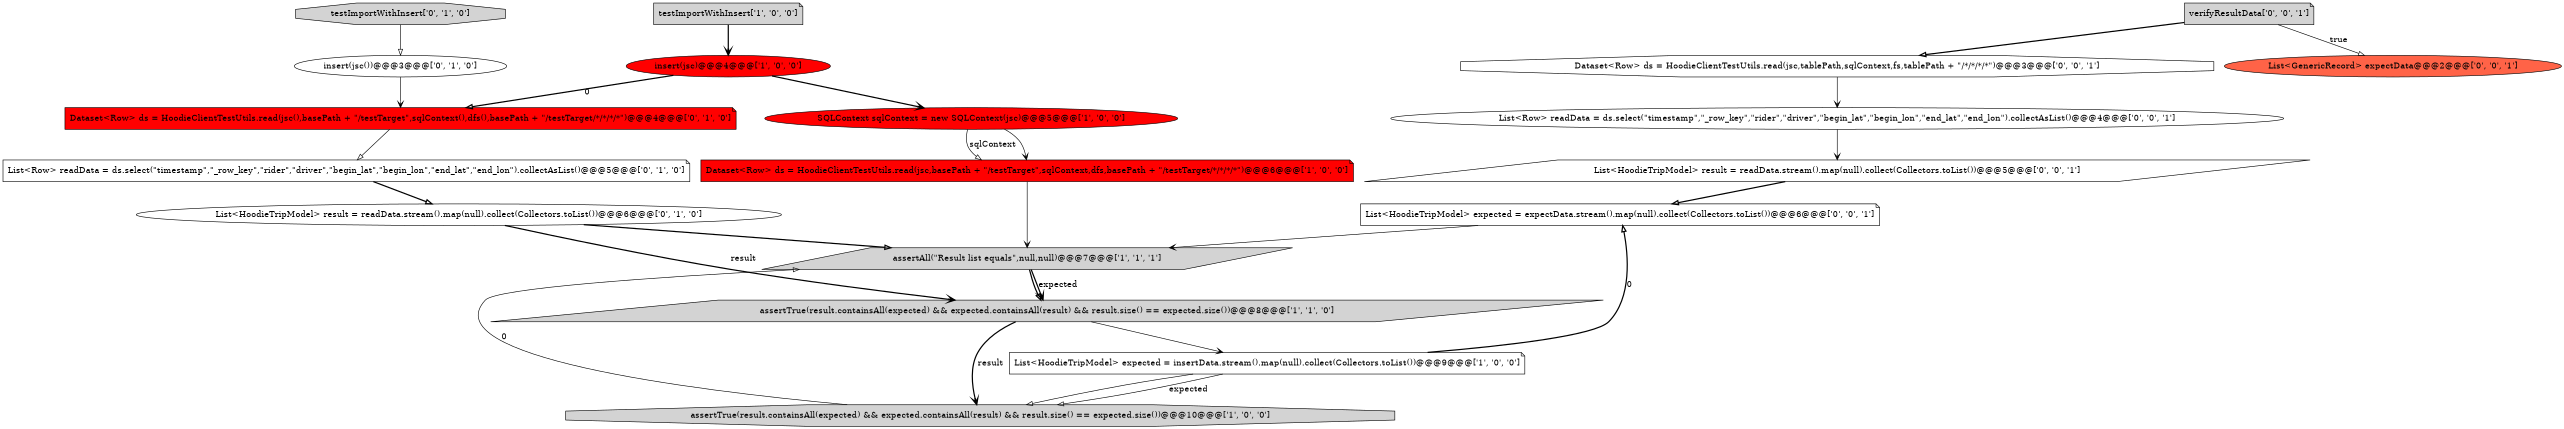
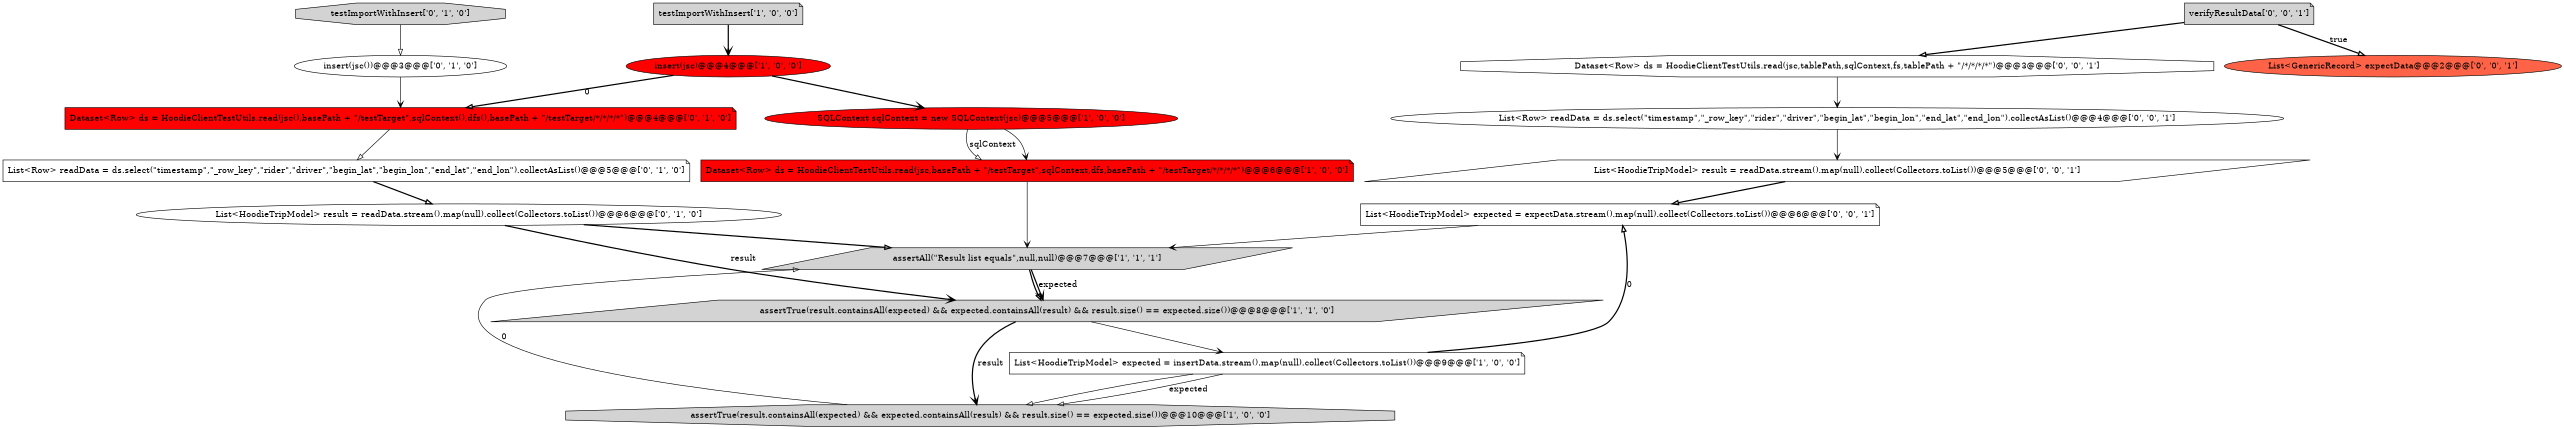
edge "verifyResultData['0', '0', '1']" -> "List<GenericRecord> expectData@@@2@@@['0', '0', '1']": style solid -> bold
